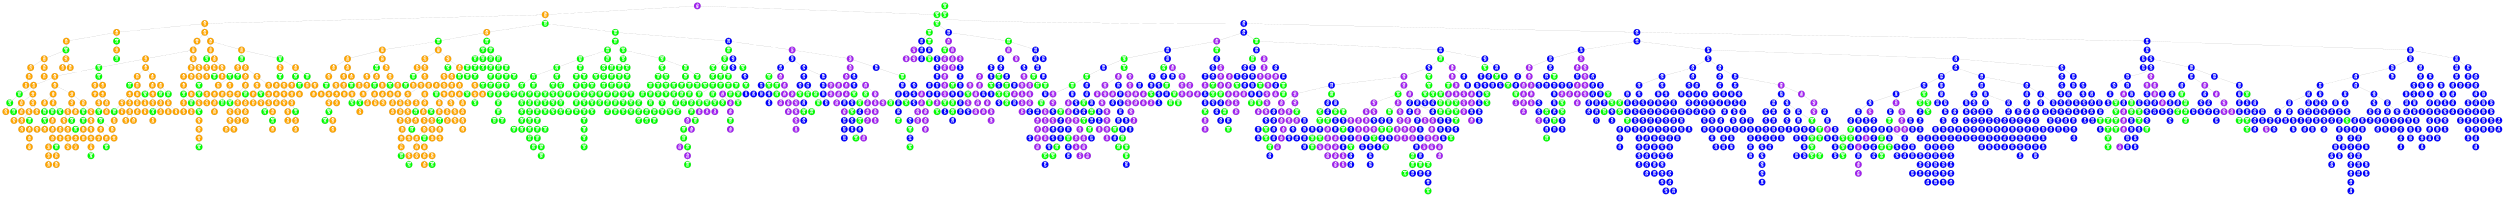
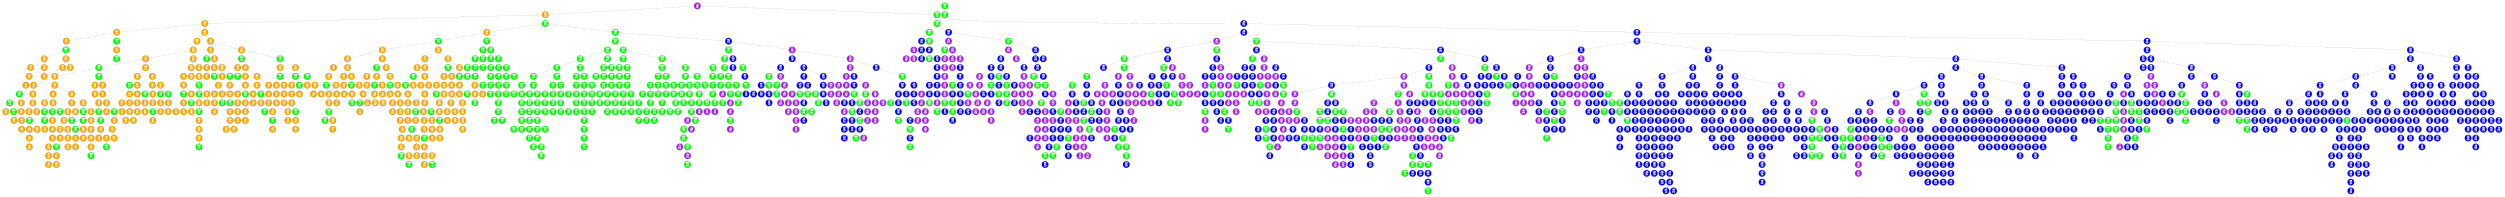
node "circle p: 441 hc: 0 X: 826 Y: 369": fillcolor purple -> blue
node "circle p: 4893 hc: 1 X: 346 Y: 59": fillcolor blue -> green
node "circle p: 2814 hc: 0 X: 796 Y: 339": fillcolor blue -> green
